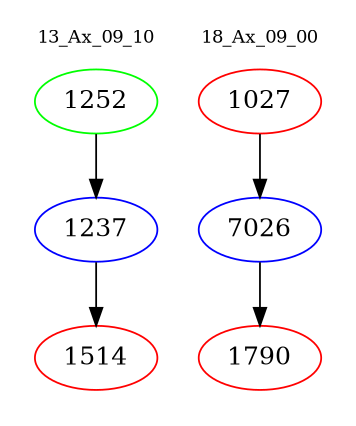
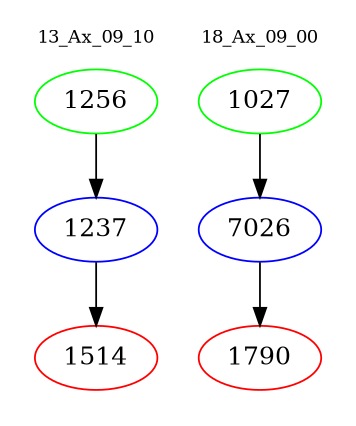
node "1252": label "1252" -> "1256"
node "1027": color red -> green
